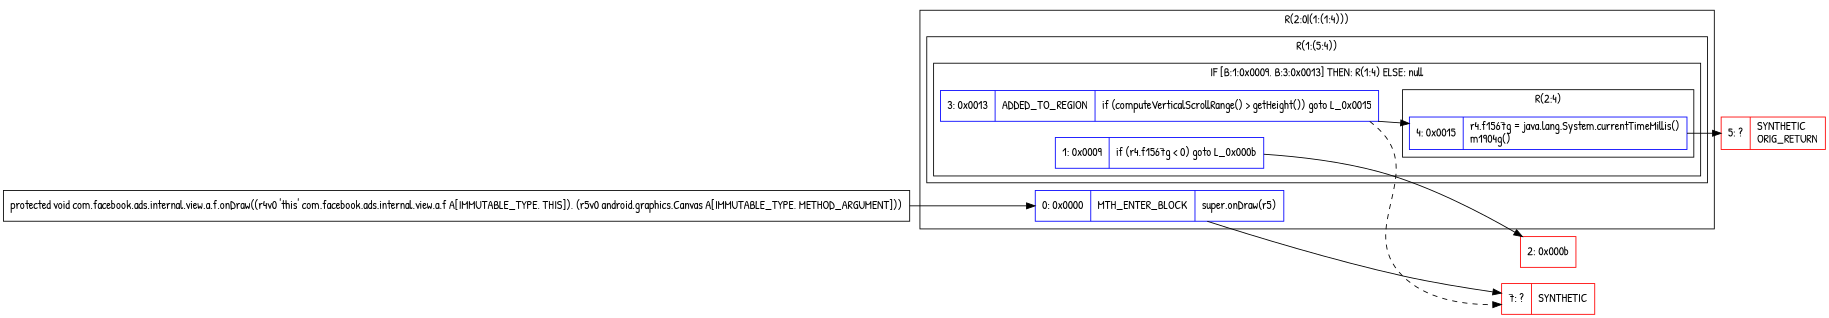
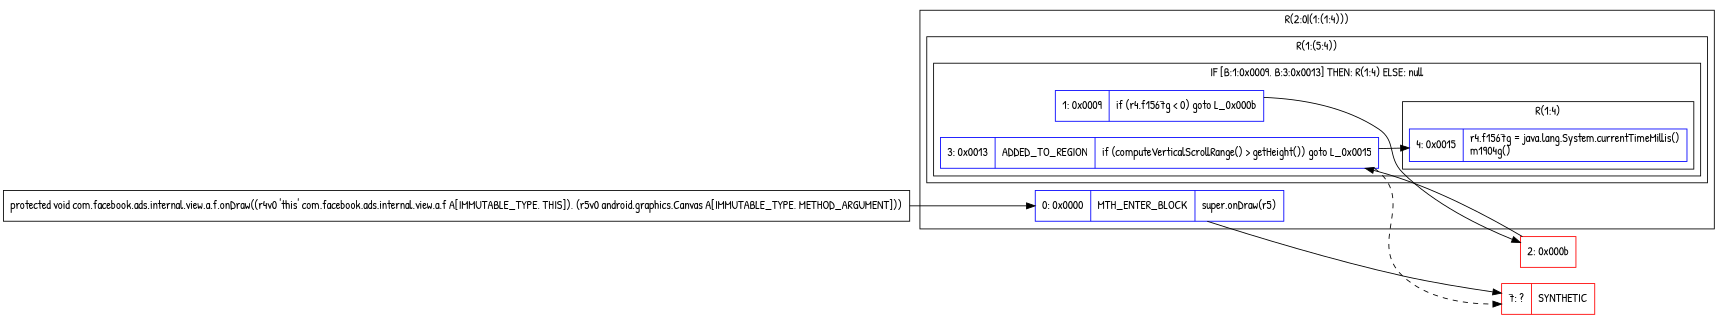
cluster "R(2:4)": label "R(2:4)" -> "R(1:4)"
node "5: ?": removed
edge "2: 0x000b" -> "3: 0x0013": added
